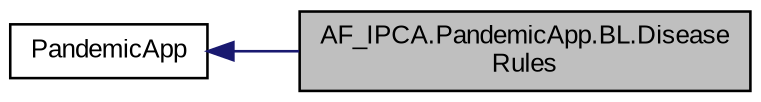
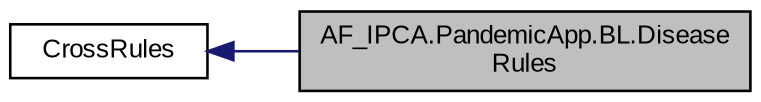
node "PandemicApp": label "PandemicApp" -> "CrossRules"
